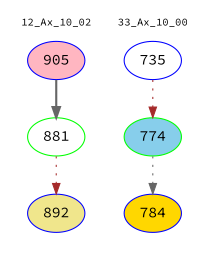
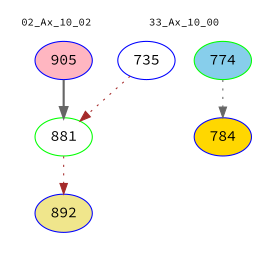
cluster "12_Ax_10_02": label "12_Ax_10_02" -> "02_Ax_10_02"
edge "735" -> "774": now "735" -> "881"
